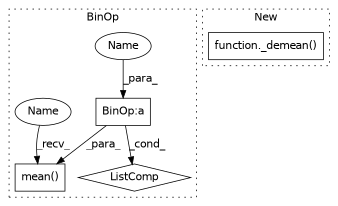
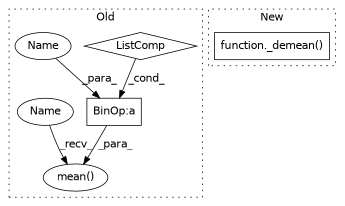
cluster "BinOp": label "BinOp" -> "Old"
edge "BinOp:a" -> "ListComp": reversed
node "mean()": shape box -> ellipse
